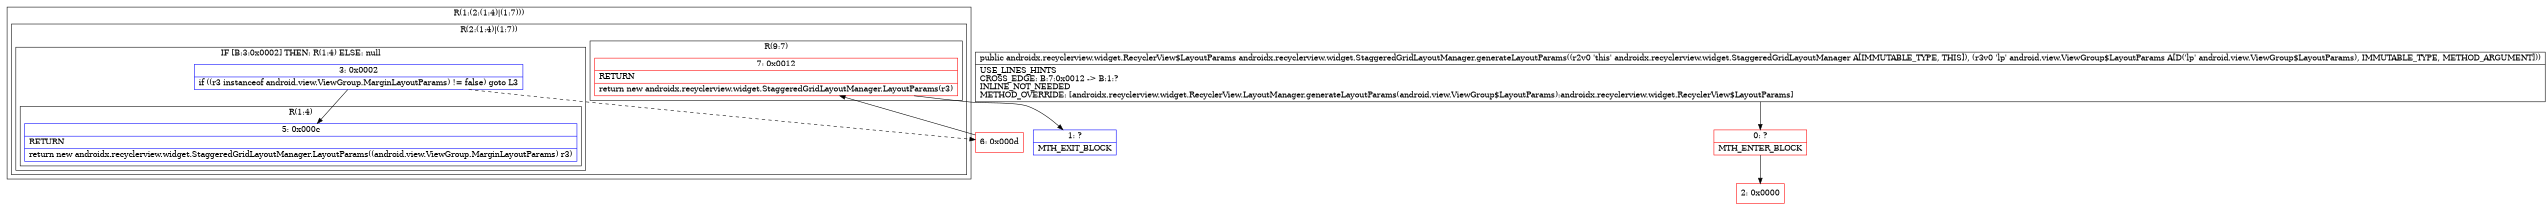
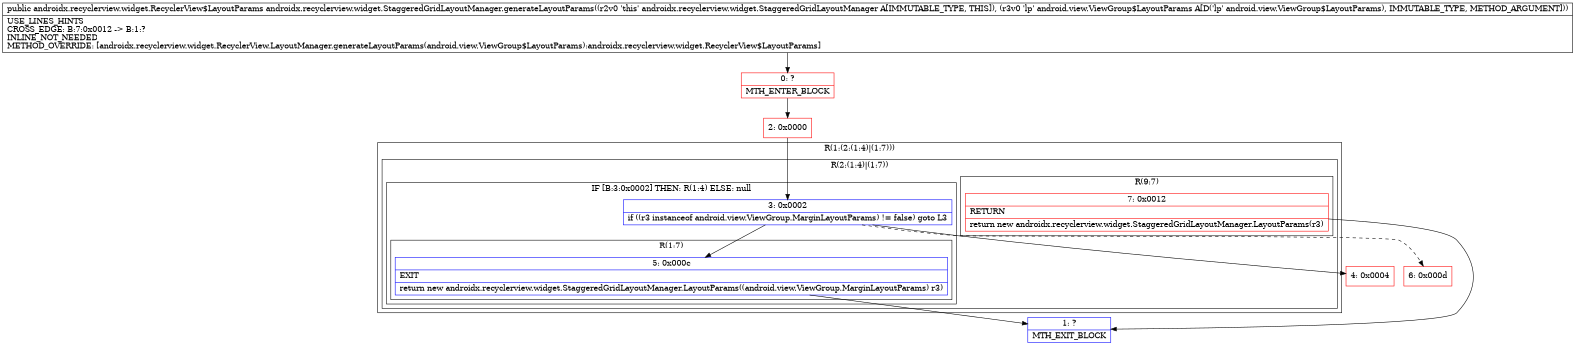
cluster "R(1:4)": label "R(1:4)" -> "R(1:7)"
edge "6: 0x000d" -> "7: 0x0012": removed
node "5: 0x000c": text "RETURN" -> "EXIT"
edge "2: 0x0000" -> "3: 0x0002": added
node "4: 0x0004": added
edge "5: 0x000c" -> "1: ?": added
